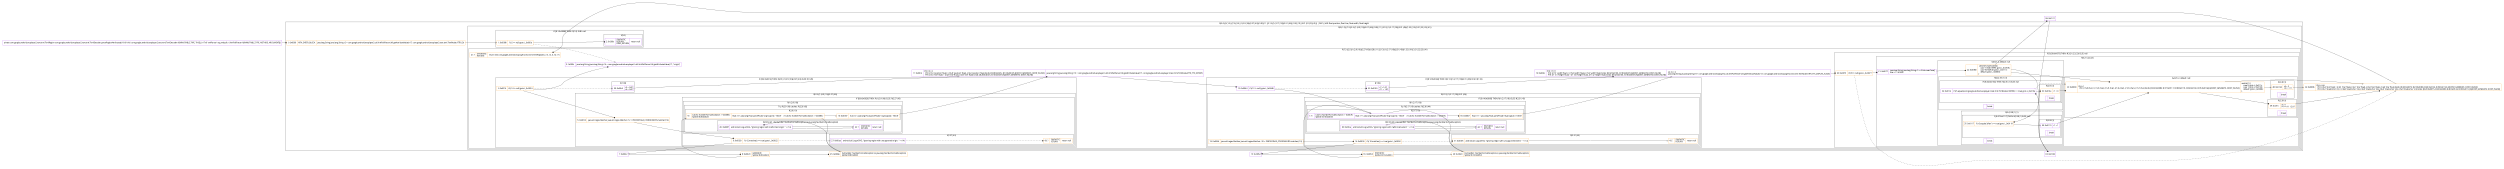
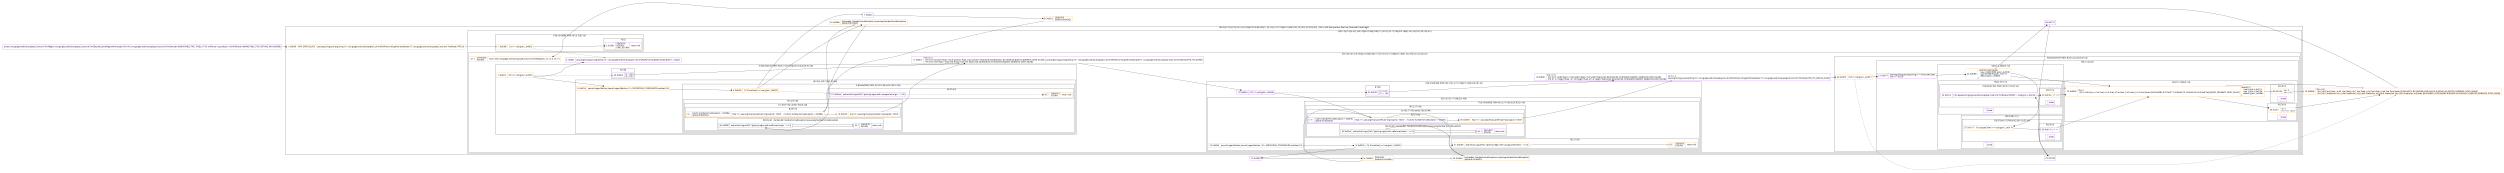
edge "8: 0x0023" -> "25: 0x008e": now "6: 0x0020" -> "25: 0x008e"
